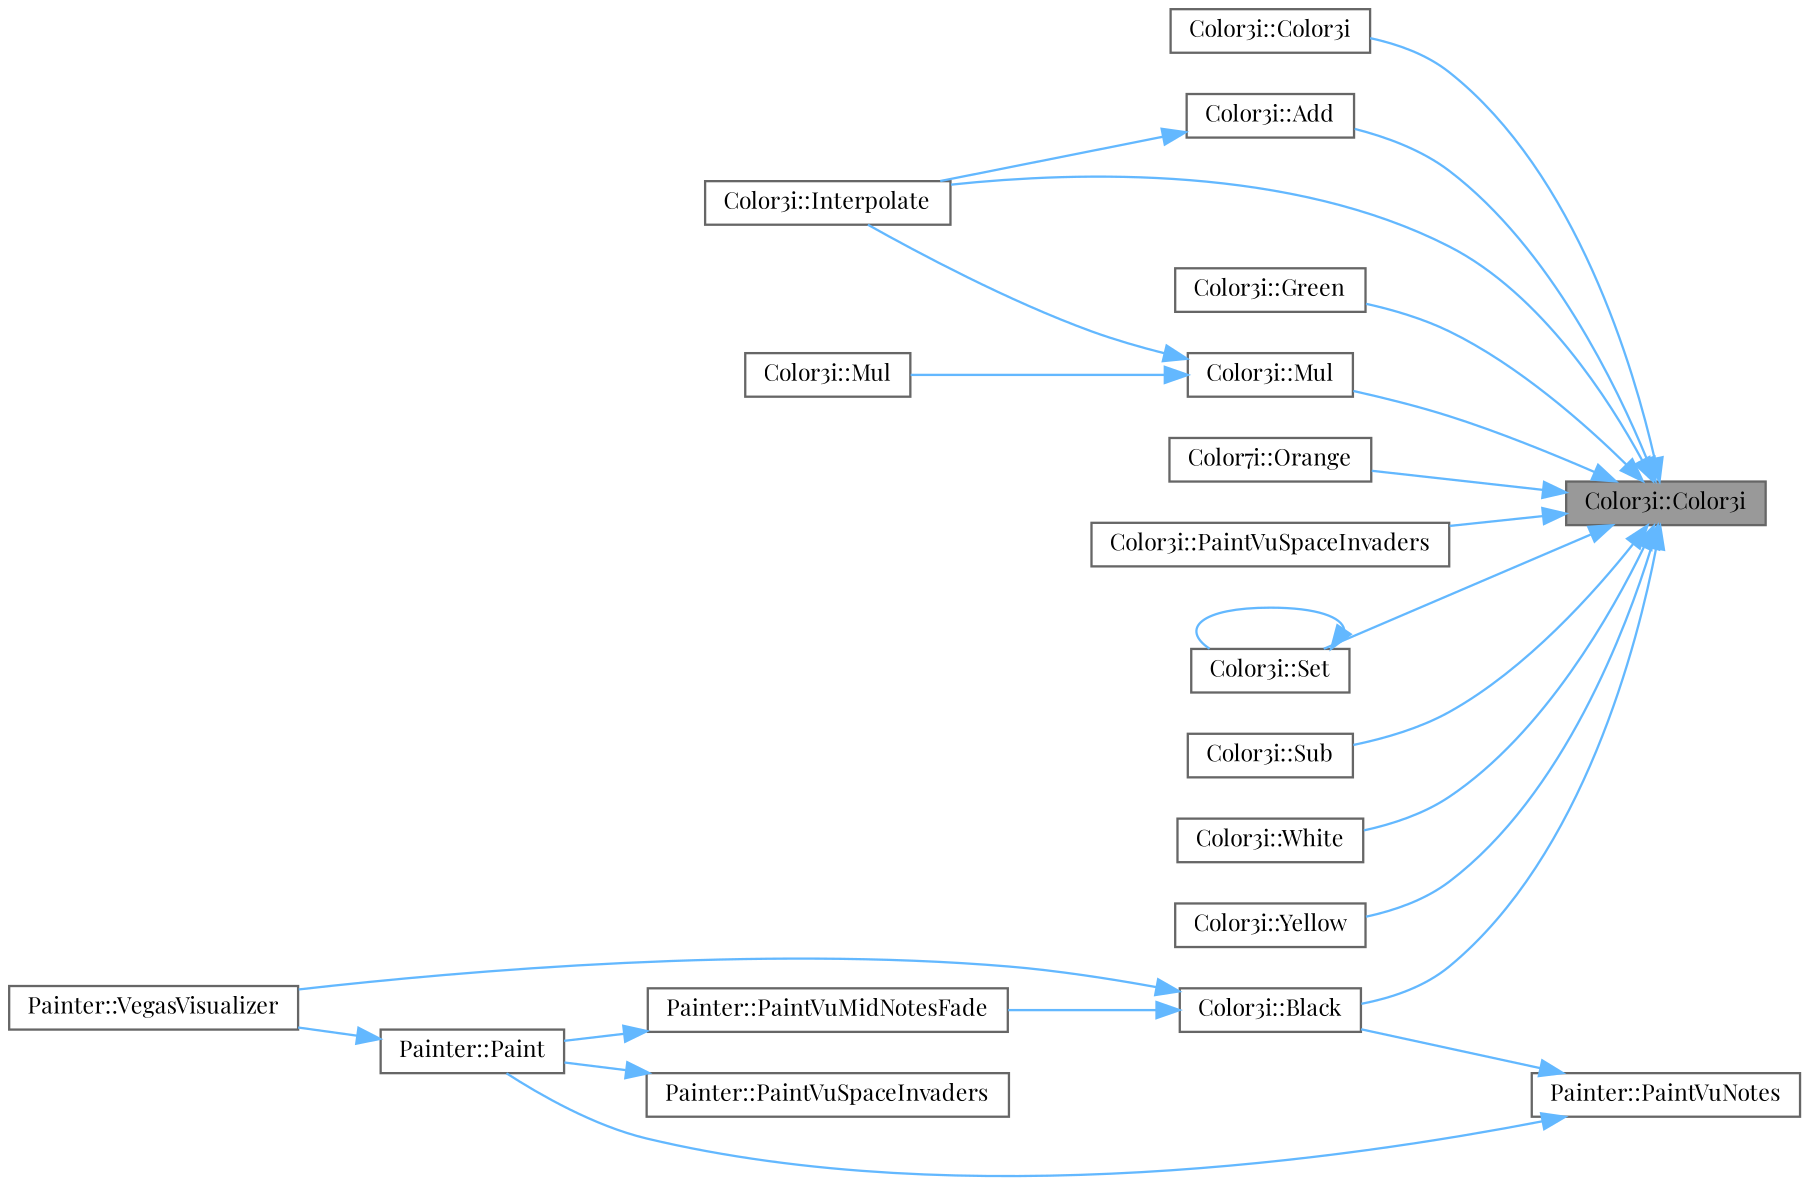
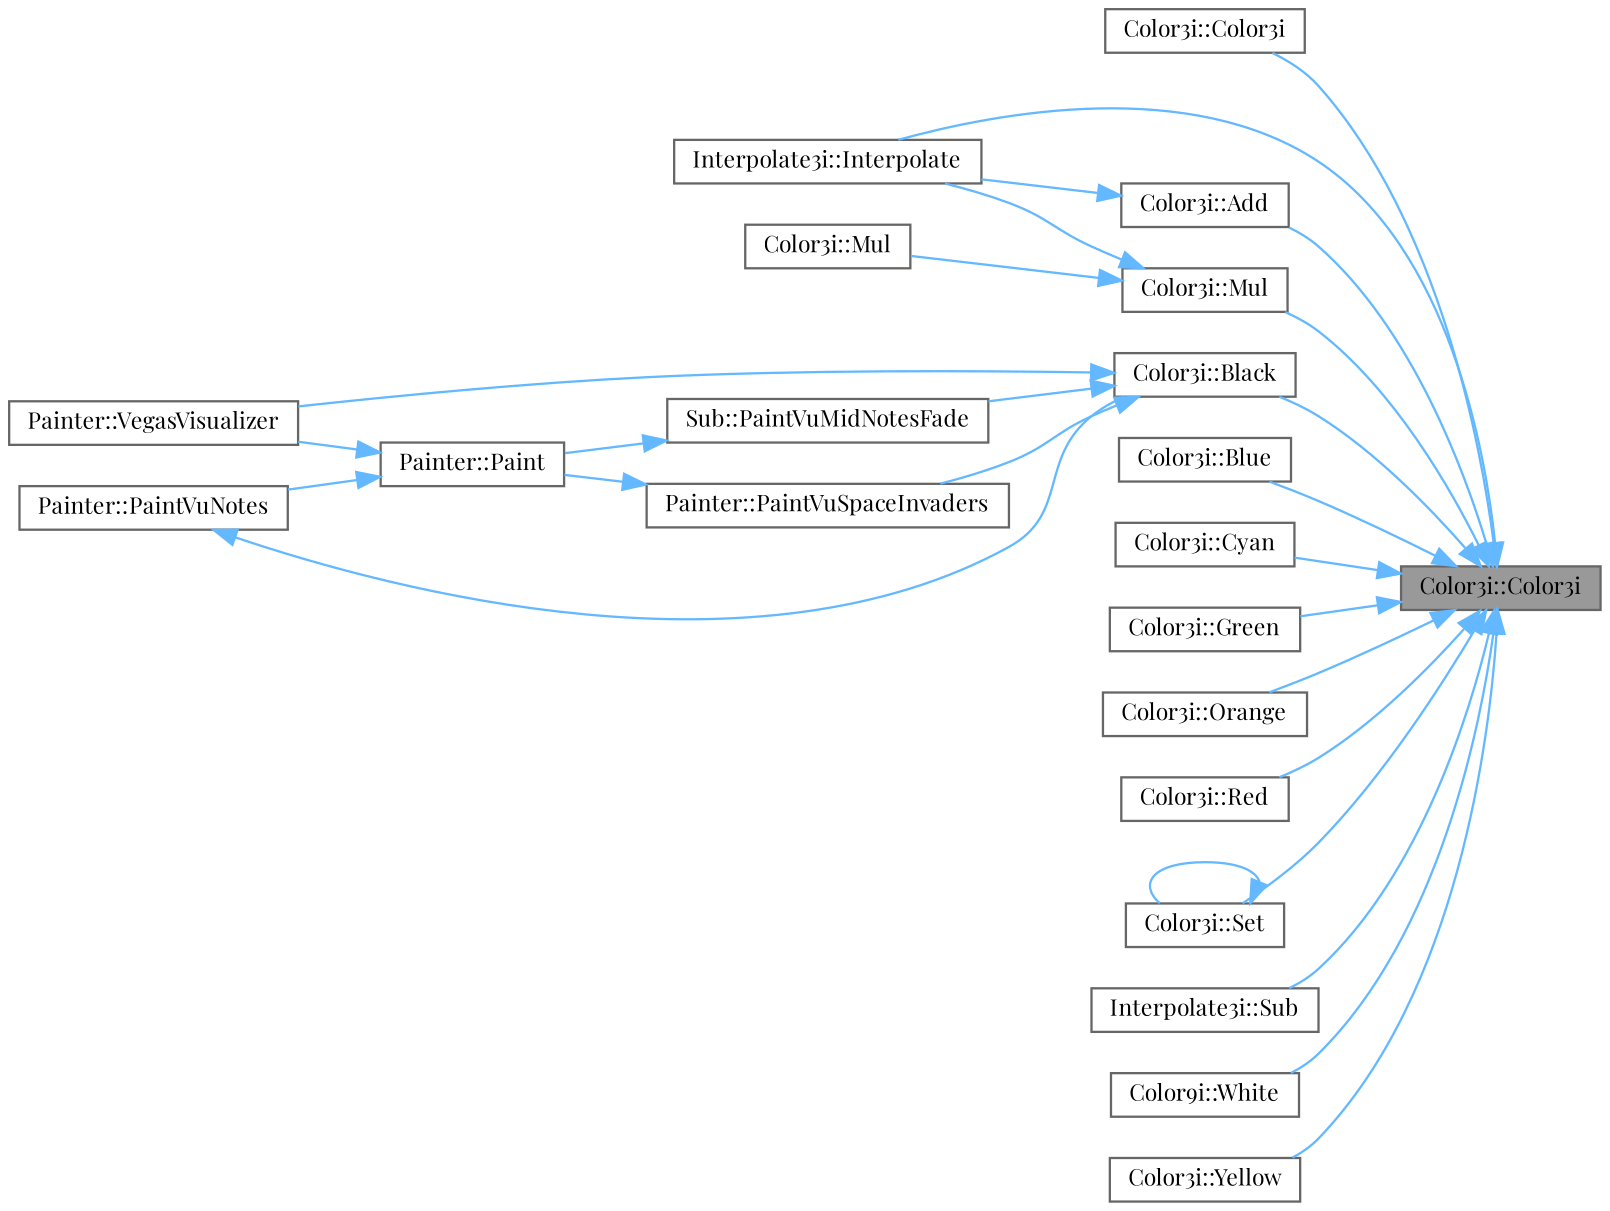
node "Color3i::Interpolate": label "Color3i::Interpolate" -> "Interpolate3i::Interpolate"
edge "Painter::PaintVuSpaceInvaders" -> "Color3i::Black": added
node "Color3i::Blue": added
node "Color7i::Orange": label "Color7i::Orange" -> "Color3i::Orange"
node "Color3i::Cyan": added
node "Color3i::PaintVuSpaceInvaders": label "Color3i::PaintVuSpaceInvaders" -> "Color3i::Red"
node "Color3i::Sub": label "Color3i::Sub" -> "Interpolate3i::Sub"
node "Color3i::White": label "Color3i::White" -> "Color9i::White"
node "Painter::PaintVuMidNotesFade": label "Painter::PaintVuMidNotesFade" -> "Sub::PaintVuMidNotesFade"
edge "Painter::Paint" -> "Painter::PaintVuNotes": reversed
